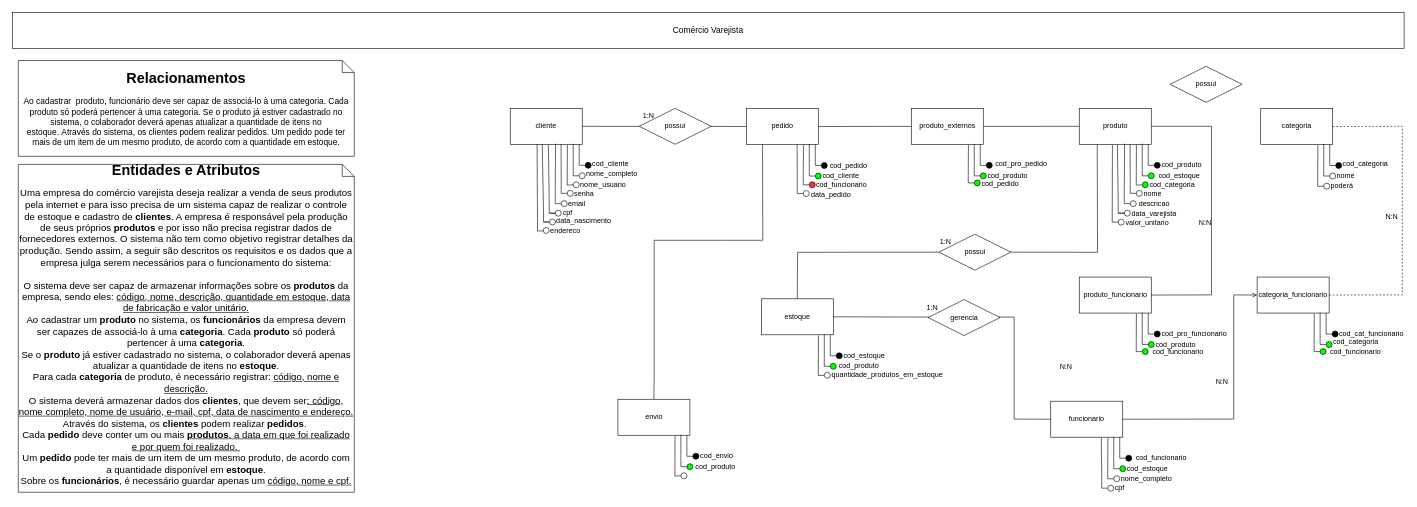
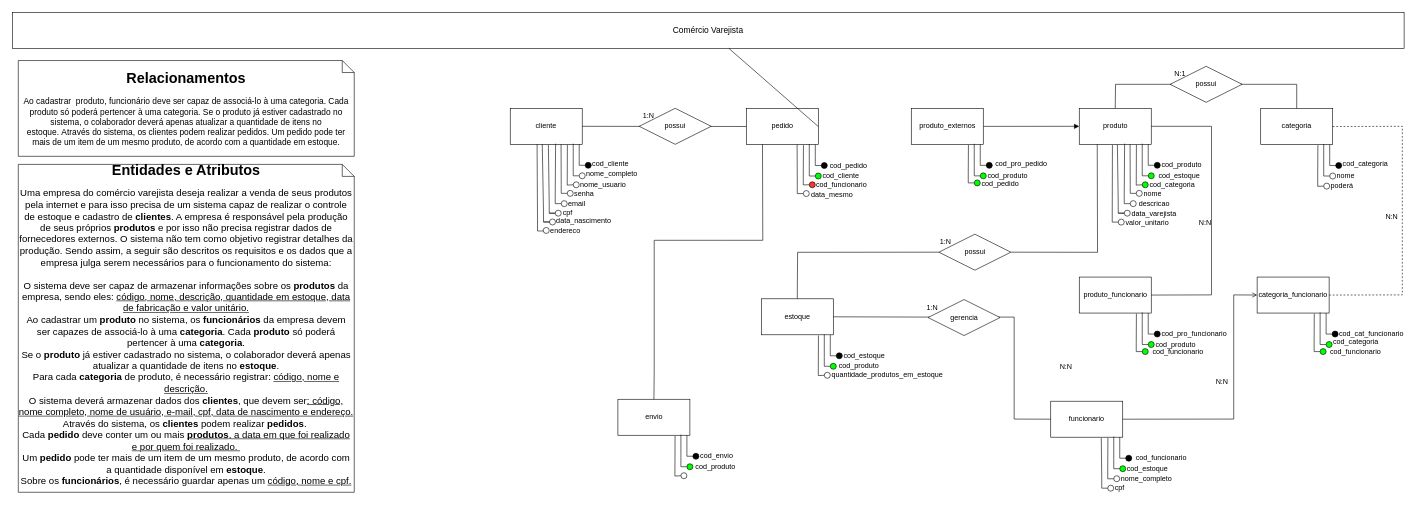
edge "produto" -- "categoria": added, label "N:1"
edge "produto_externos" -- "pedido": now "Comércio Varejista" -- "pedido"
edge "produto" -- "produto_externos": arrowhead none -> block
node "data_pedido": label "data_pedido" -> "data_mesmo"
